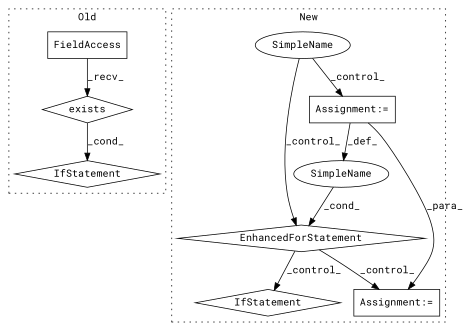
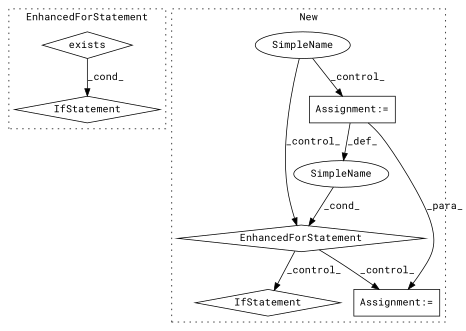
cluster "Old": label "Old" -> "EnhancedForStatement"
node "FieldAccess": removed
